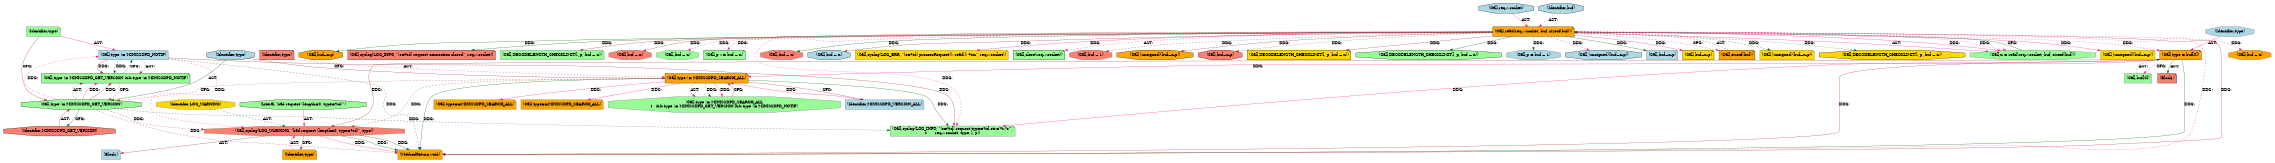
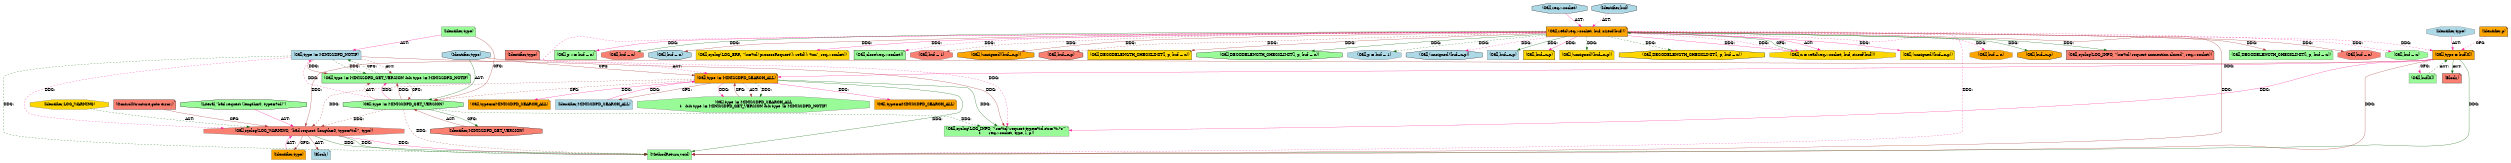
node "(Identifier,p)": added
edge "(Call,read(req->socket, buf, sizeof(buf)))" -> "(Call,p >= buf + n)": style dashed -> solid
edge "(Call,read(req->socket, buf, sizeof(buf)))" -> "(Call,close(req->socket))": label "AST: " -> "DDG: "
node "(Call,sizeof(buf))": removed
node "(Call,n = read(req->socket, buf, sizeof(buf)))": fillcolor palegreen -> gold
node "(ControlStructure,goto error;)": added
node "(Identifier,MINISSDPD_VERSION_ALL)": label "(Identifier,MINISSDPD_VERSION_ALL)" -> "(Identifier,MINISSDPD_SEARCH_ALL)"
node "(MethodReturn,void)": fillcolor orange -> palegreen
